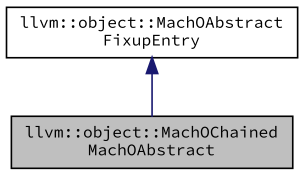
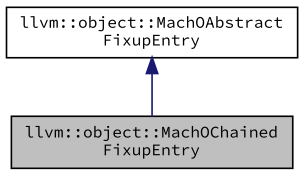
node "llvm::object::MachOChained MachOAbstract": label "llvm::object::MachOChained MachOAbstract" -> "llvm::object::MachOChained FixupEntry"
